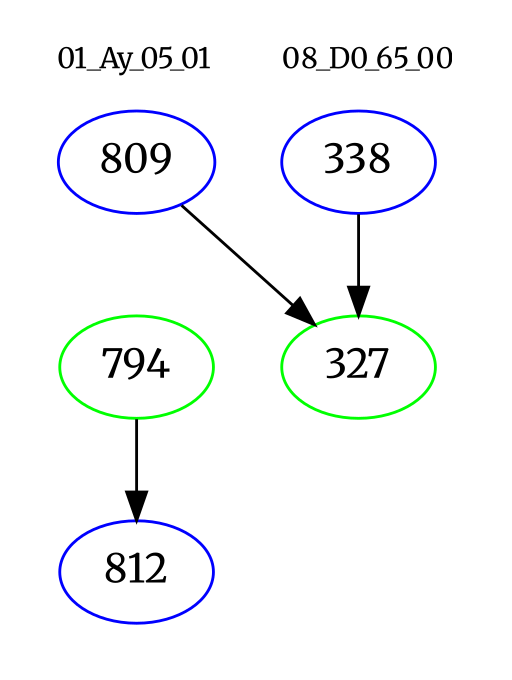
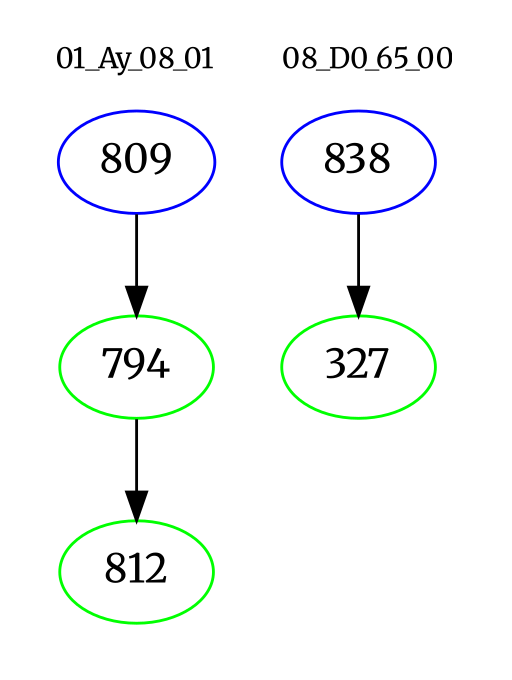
cluster "01_Ay_05_01": label "01_Ay_05_01" -> "01_Ay_08_01"
node "338": label "338" -> "838"
edge "809" -> "327": now "809" -> "794"
node "812": color blue -> green
